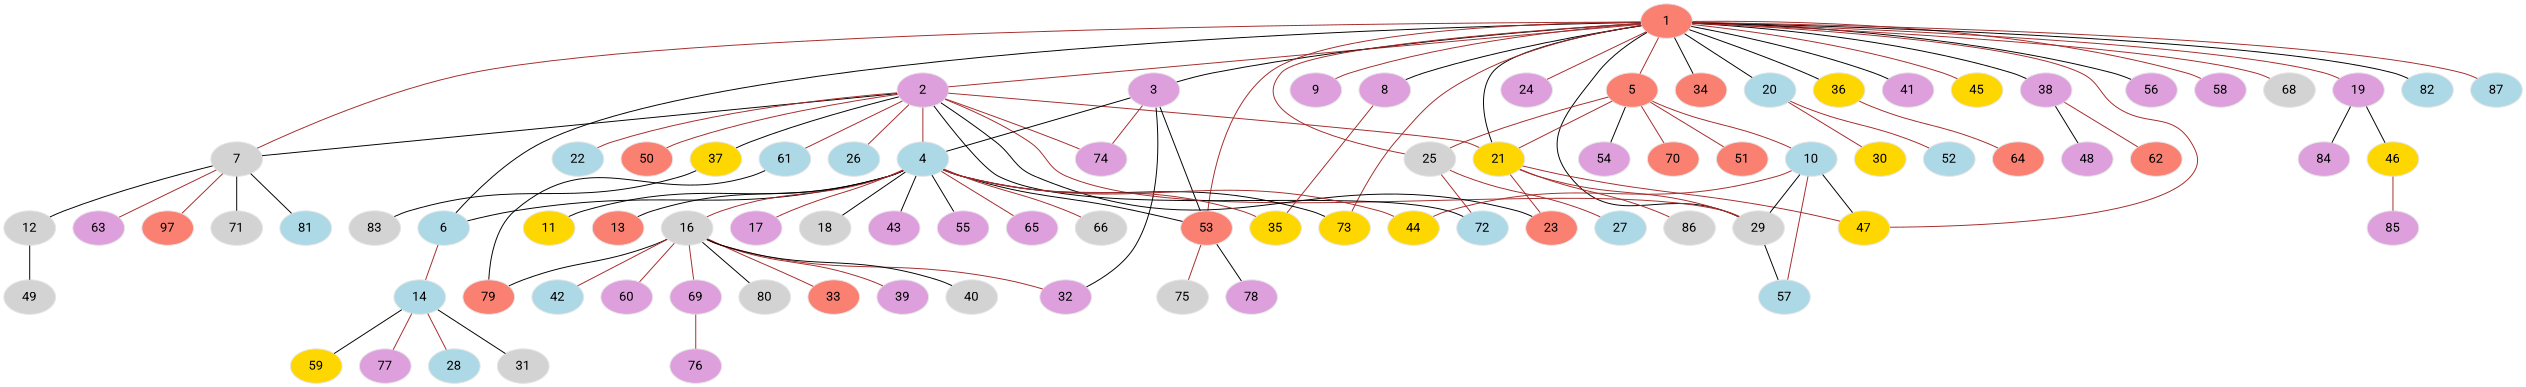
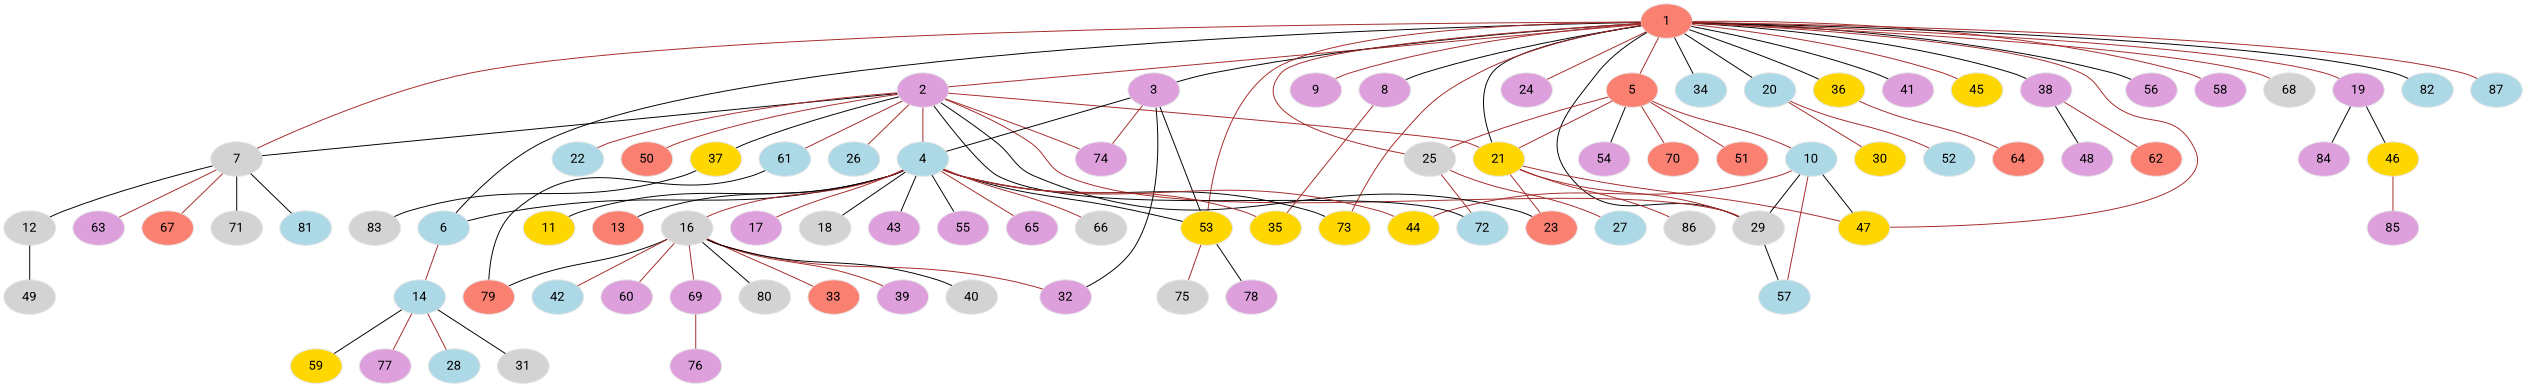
node "34": fillcolor salmon -> lightblue
node "97": label "97" -> "67"
node "53": fillcolor salmon -> gold
